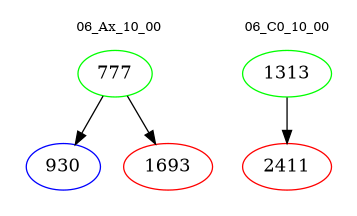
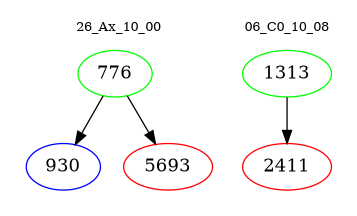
cluster "06_Ax_10_00": label "06_Ax_10_00" -> "26_Ax_10_00"
cluster "06_C0_10_00": label "06_C0_10_00" -> "06_C0_10_08"
node "777": label "777" -> "776"
node "1693": label "1693" -> "5693"
